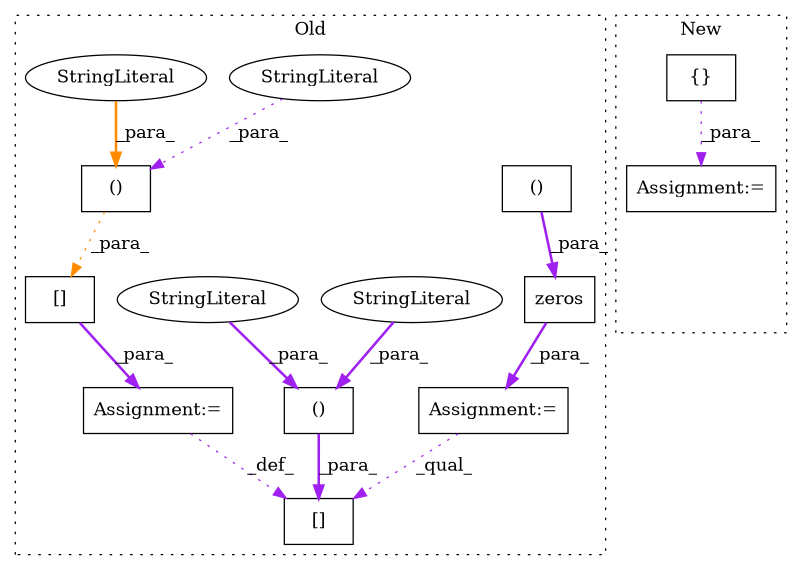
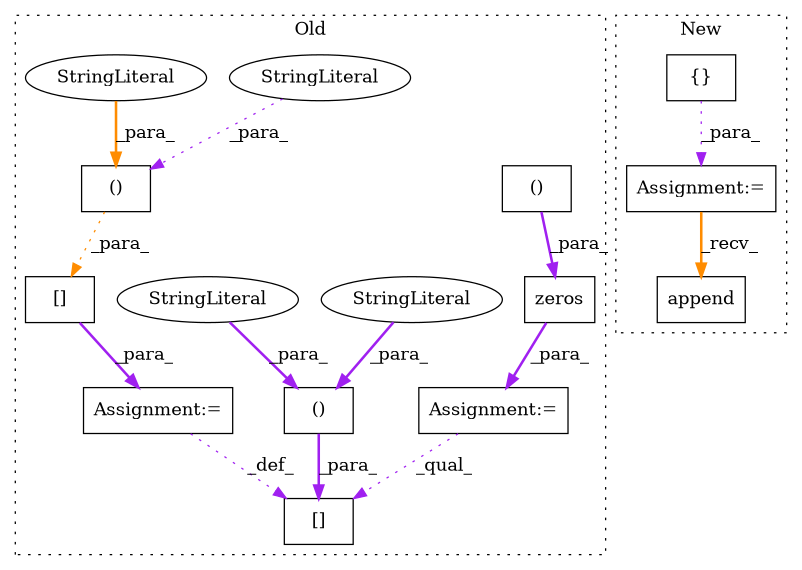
node "append": added
